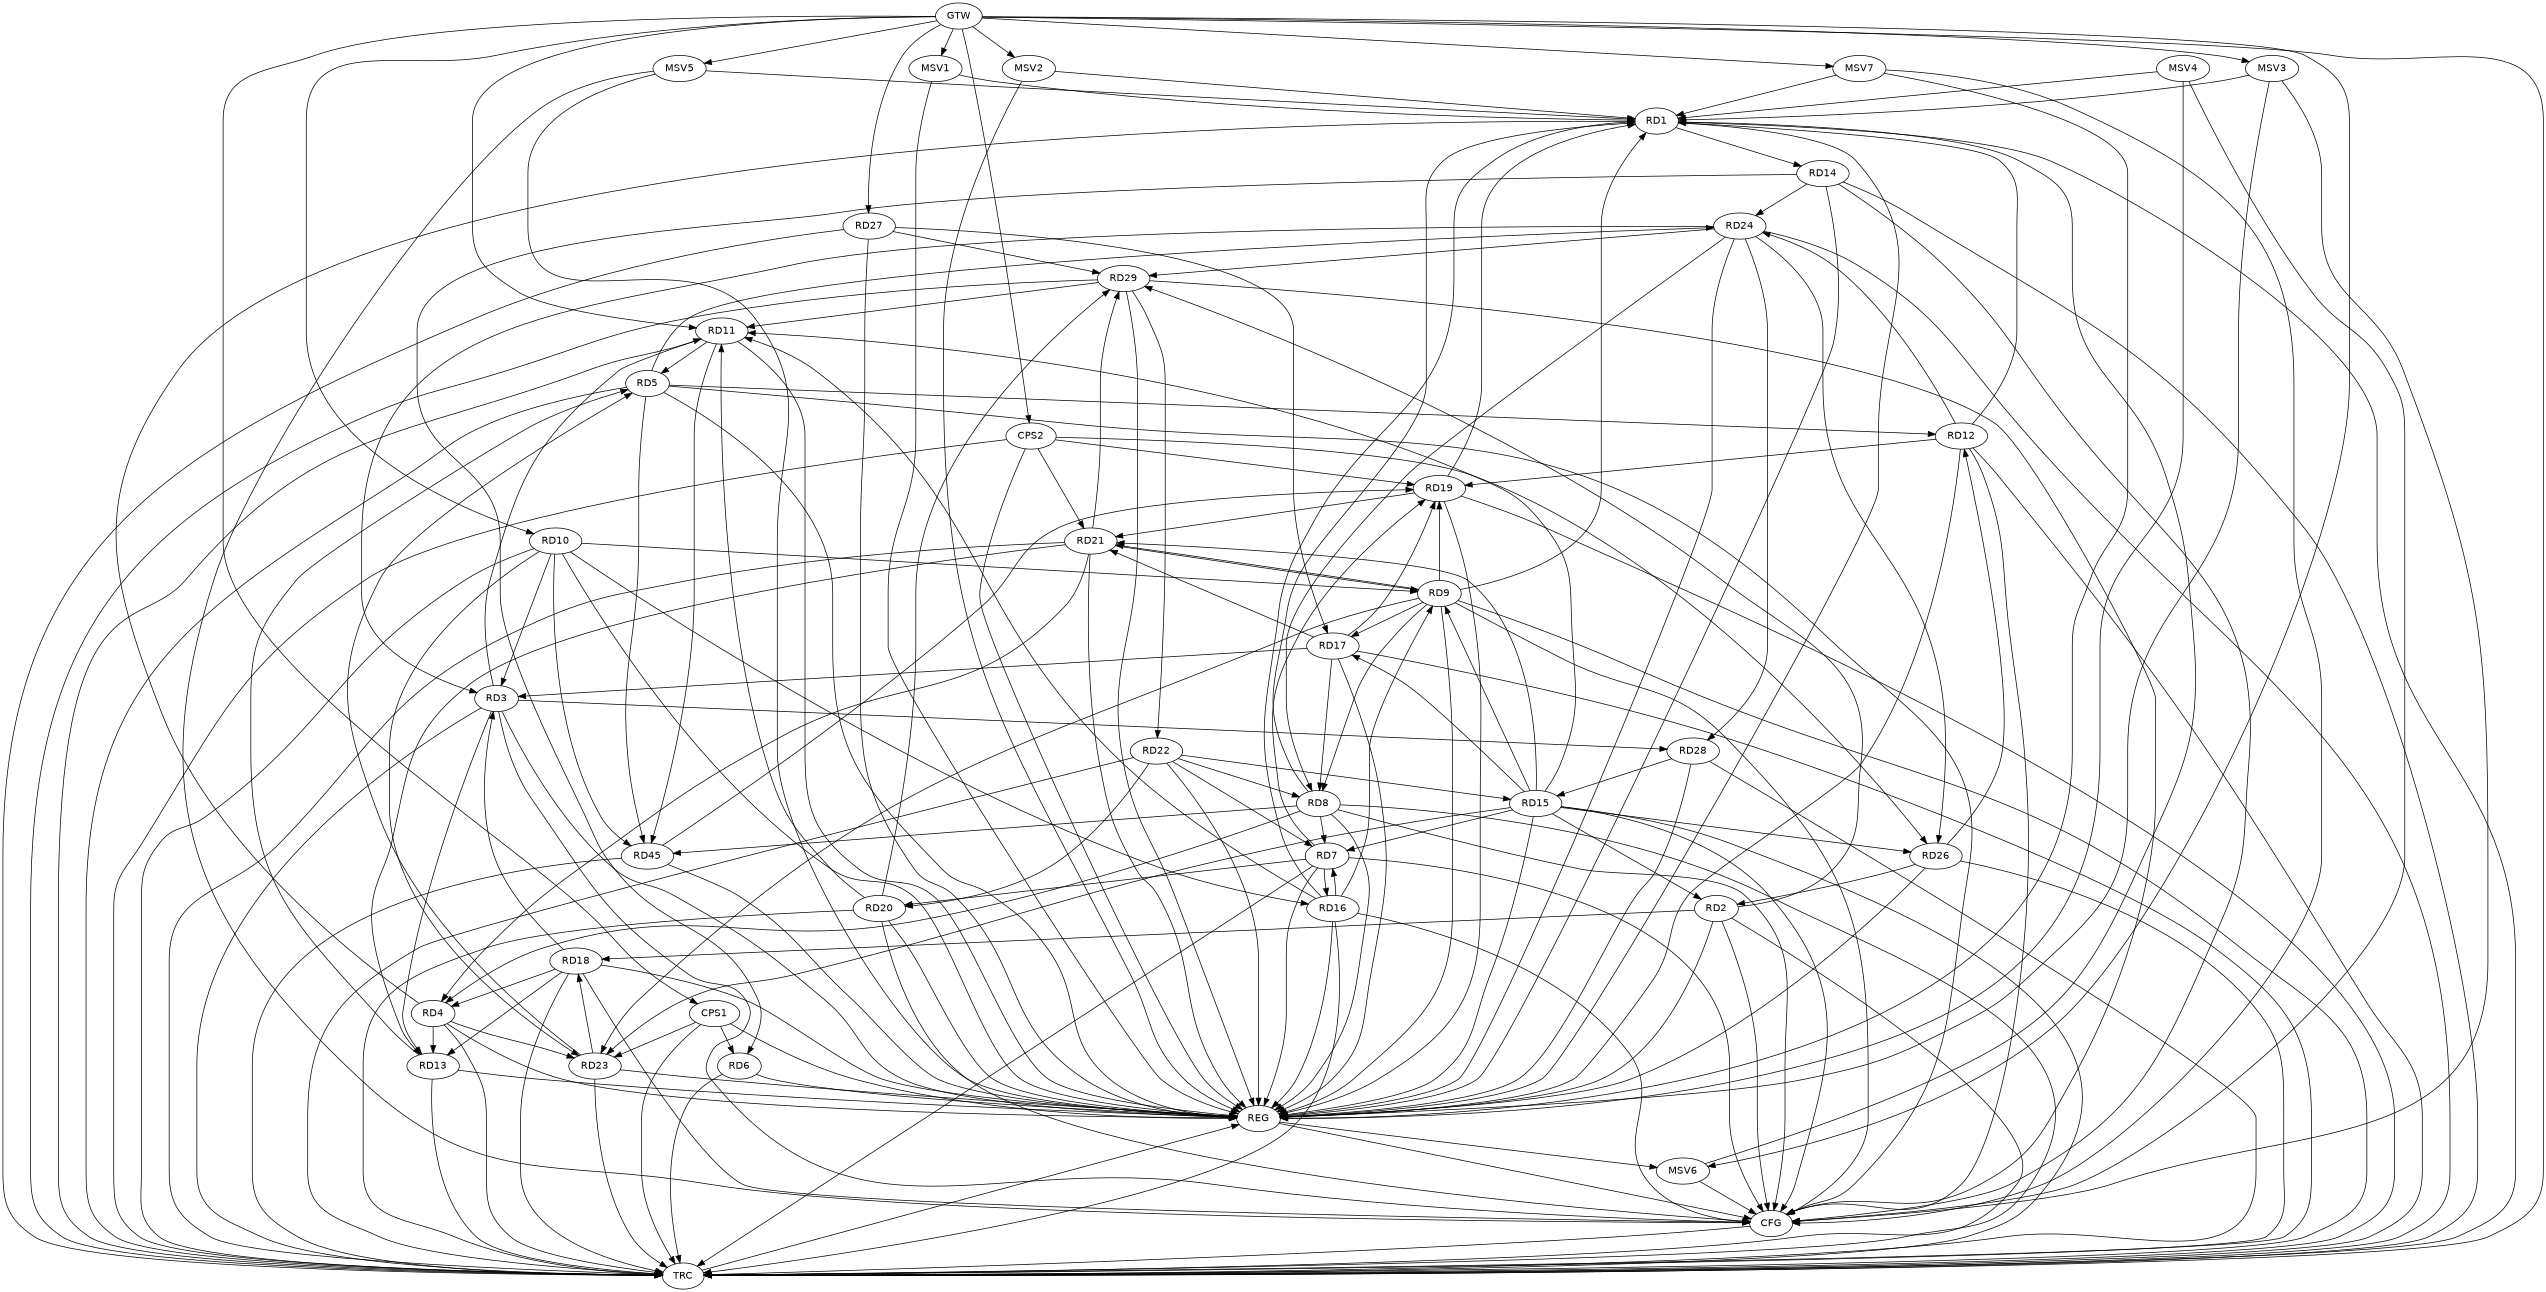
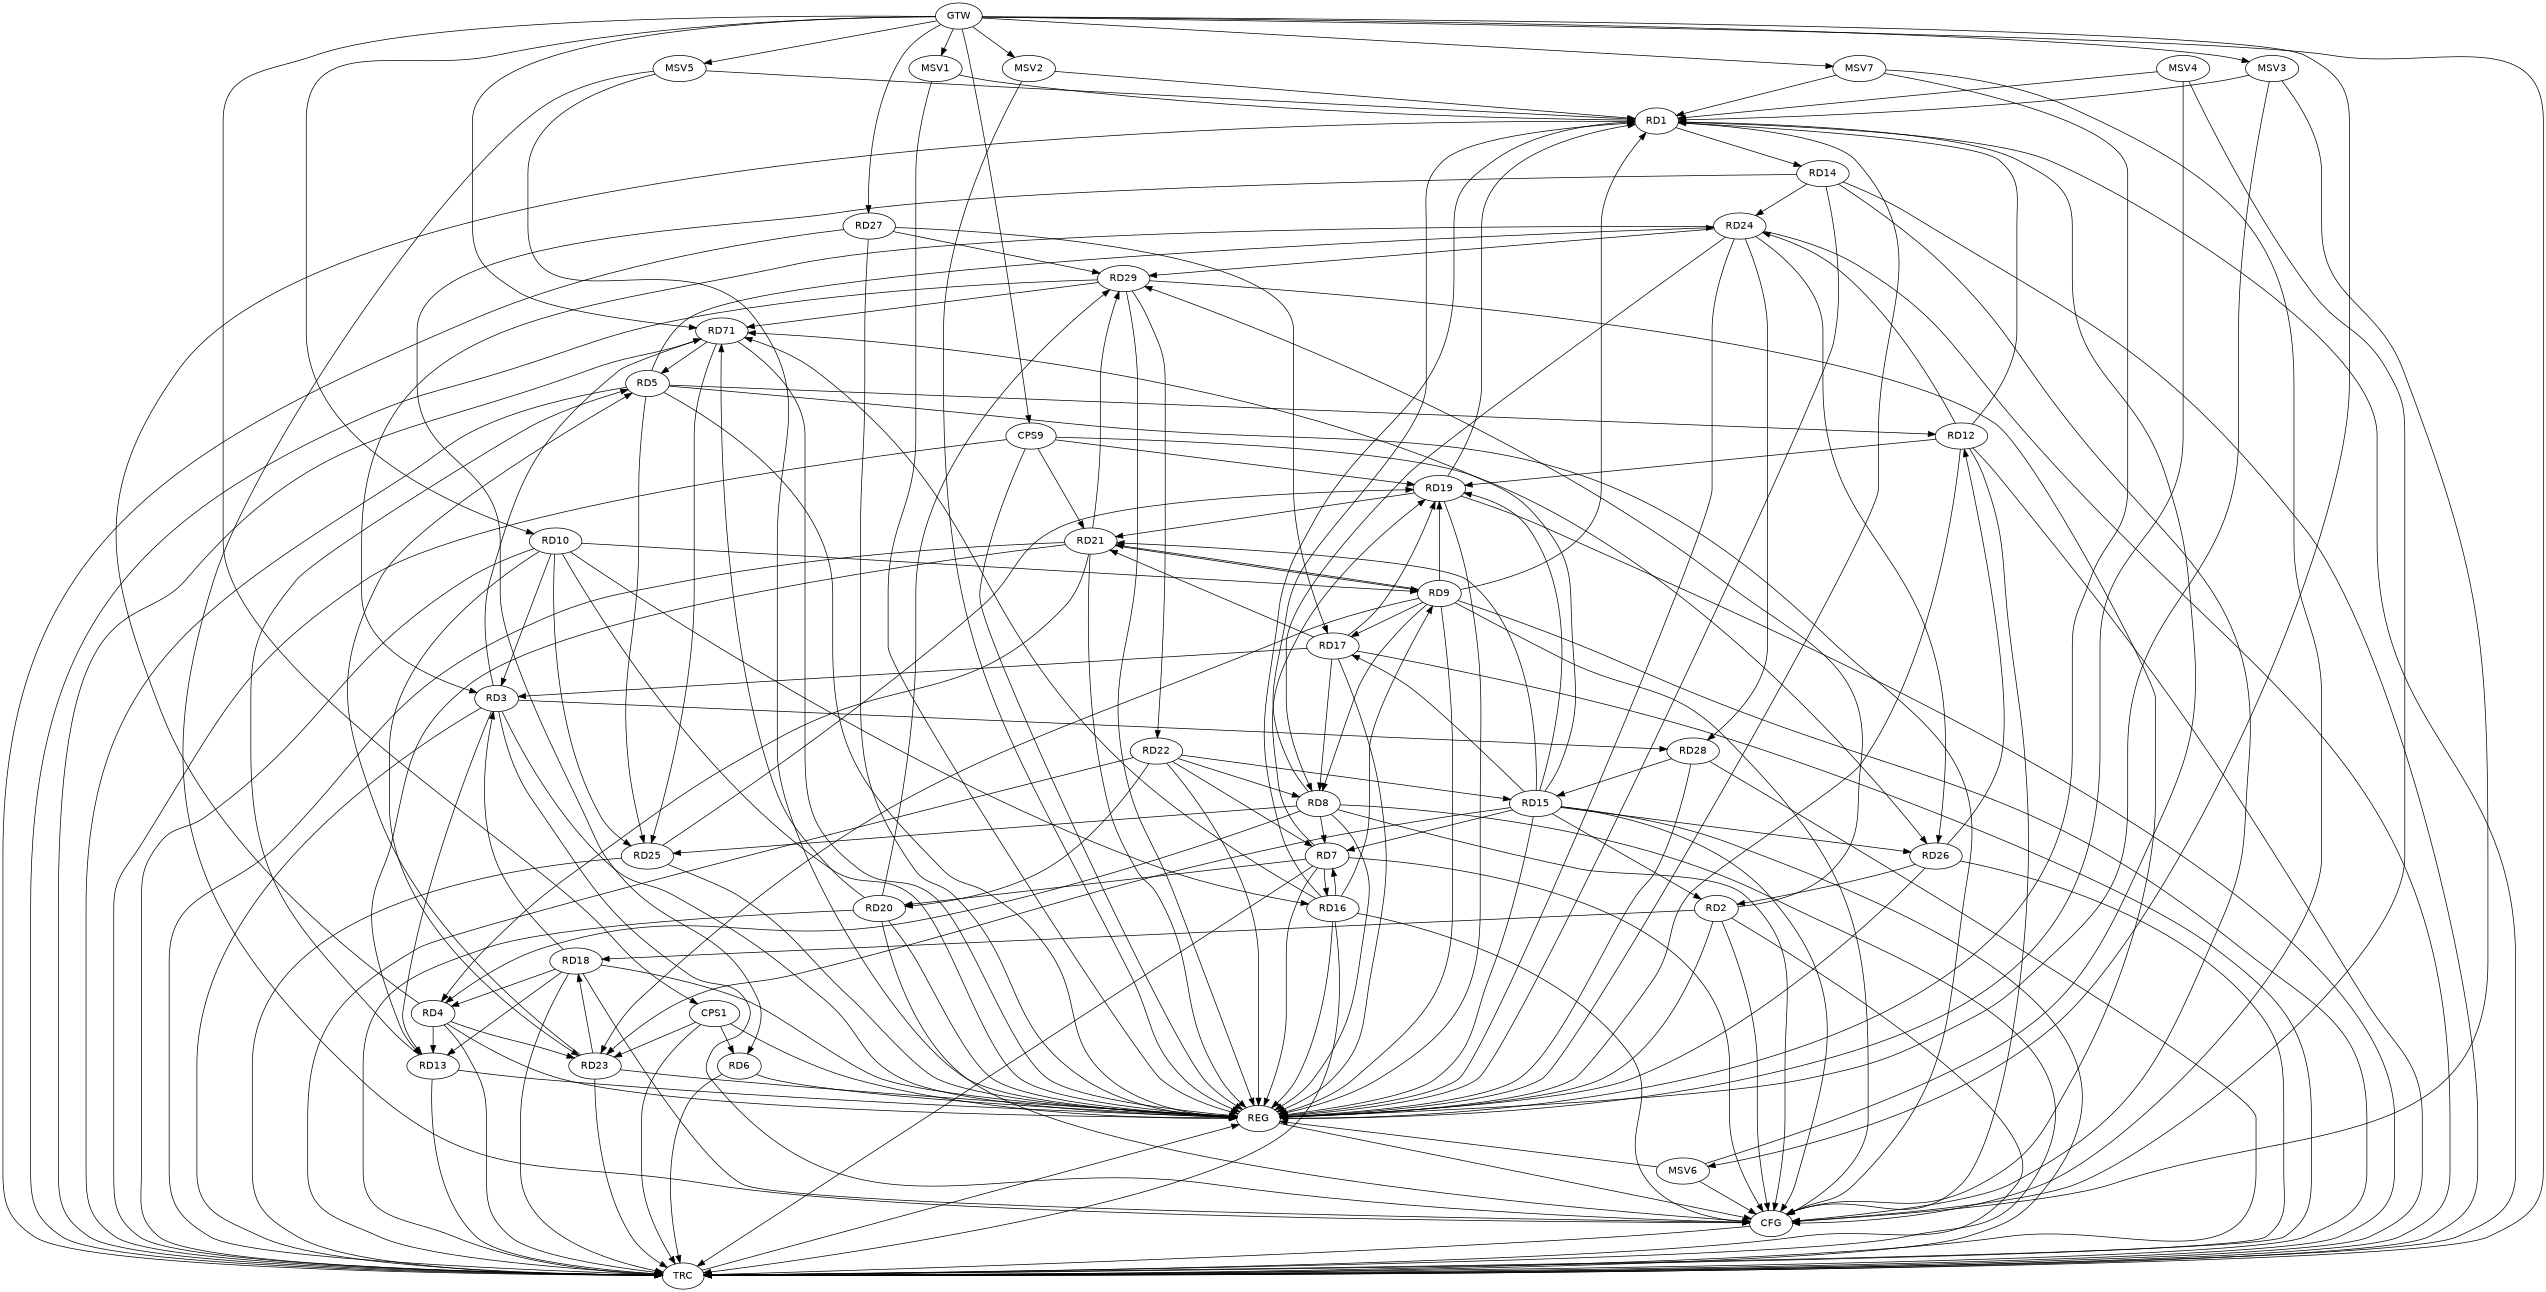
node "RD11": label "RD11" -> "RD71"
node "CPS2": label "CPS2" -> "CPS9"
edge "RD15" -> "RD9": now "RD15" -> "RD19"
node "RD45": label "RD45" -> "RD25"
edge "REG" -> "MSV6": reversed
